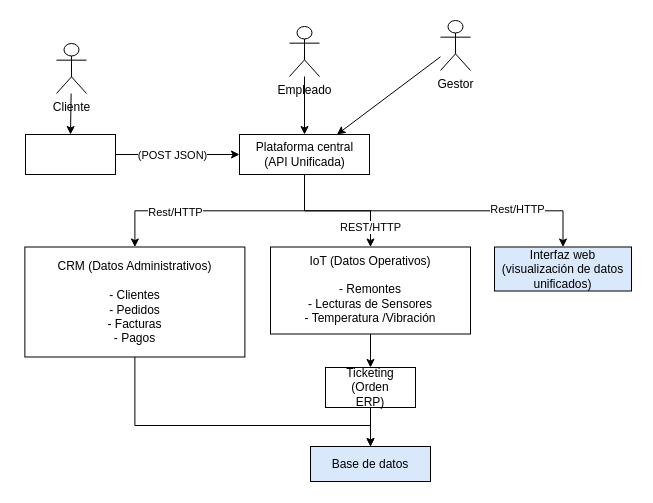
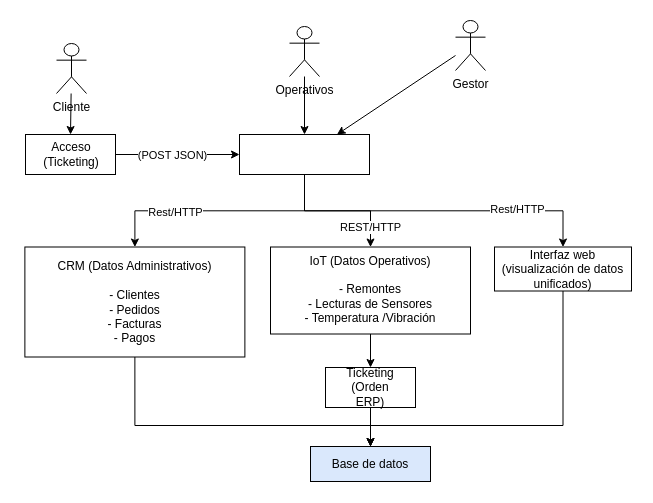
node "Gestor": moved (456, 46) -> (471, 46)
node "Empleado": label "Empleado" -> "Operativos"
node "Acceso (Ticketing)": added
node "Plataforma central (API Unificada)": removed
node "Interfaz web (visualización de datos unificados)": fillcolor #dae8fc -> #ffffff
edge "Interfaz web (visualización de datos unificados)" -> "Base de datos": added
